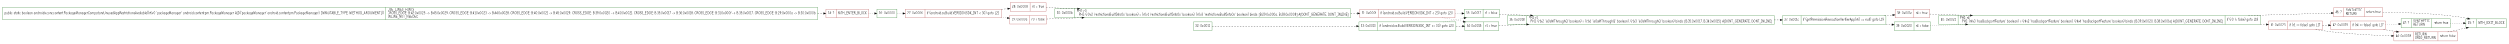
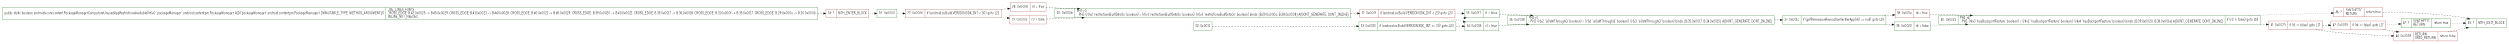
edge "40: 0x0021" -> "46: ?": style dashed -> dotted
